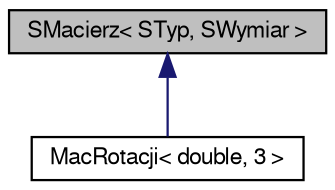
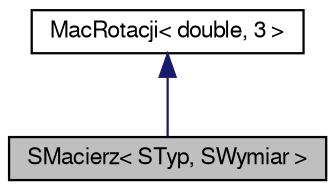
edge "MacRotacji< double, 3 >" -> "SMacierz< STyp, SWymiar >": reversed
